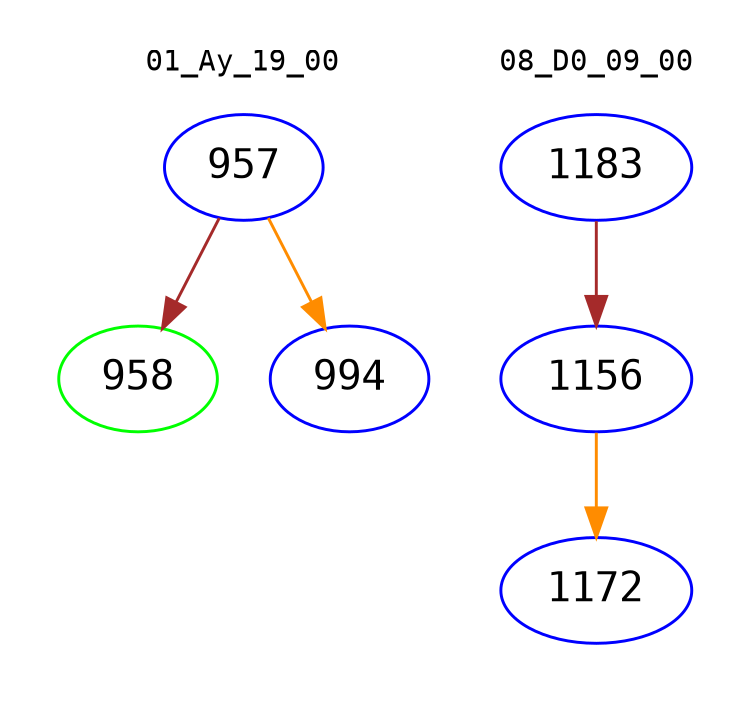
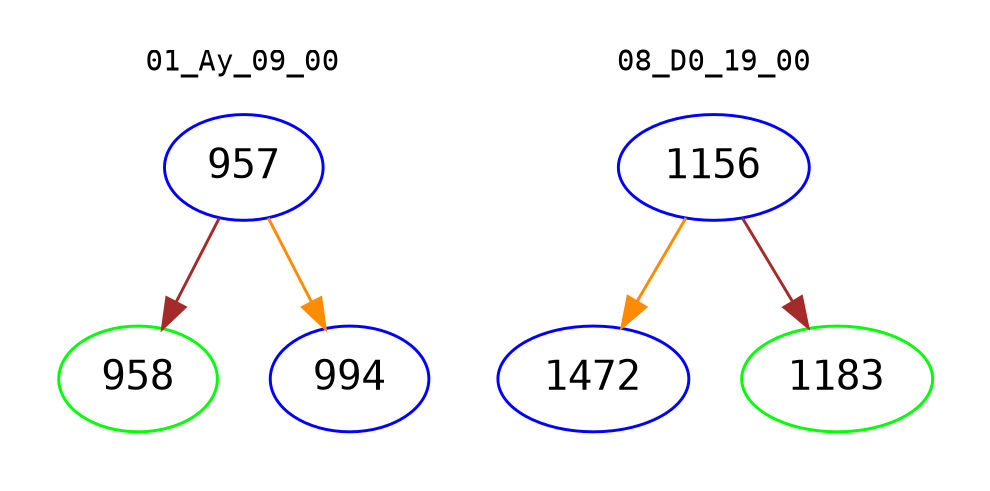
cluster "01_Ay_19_00": label "01_Ay_19_00" -> "01_Ay_09_00"
cluster "08_D0_09_00": label "08_D0_09_00" -> "08_D0_19_00"
node "1183": color blue -> green
edge "1183" -> "1156": reversed
node "1172": label "1172" -> "1472"
